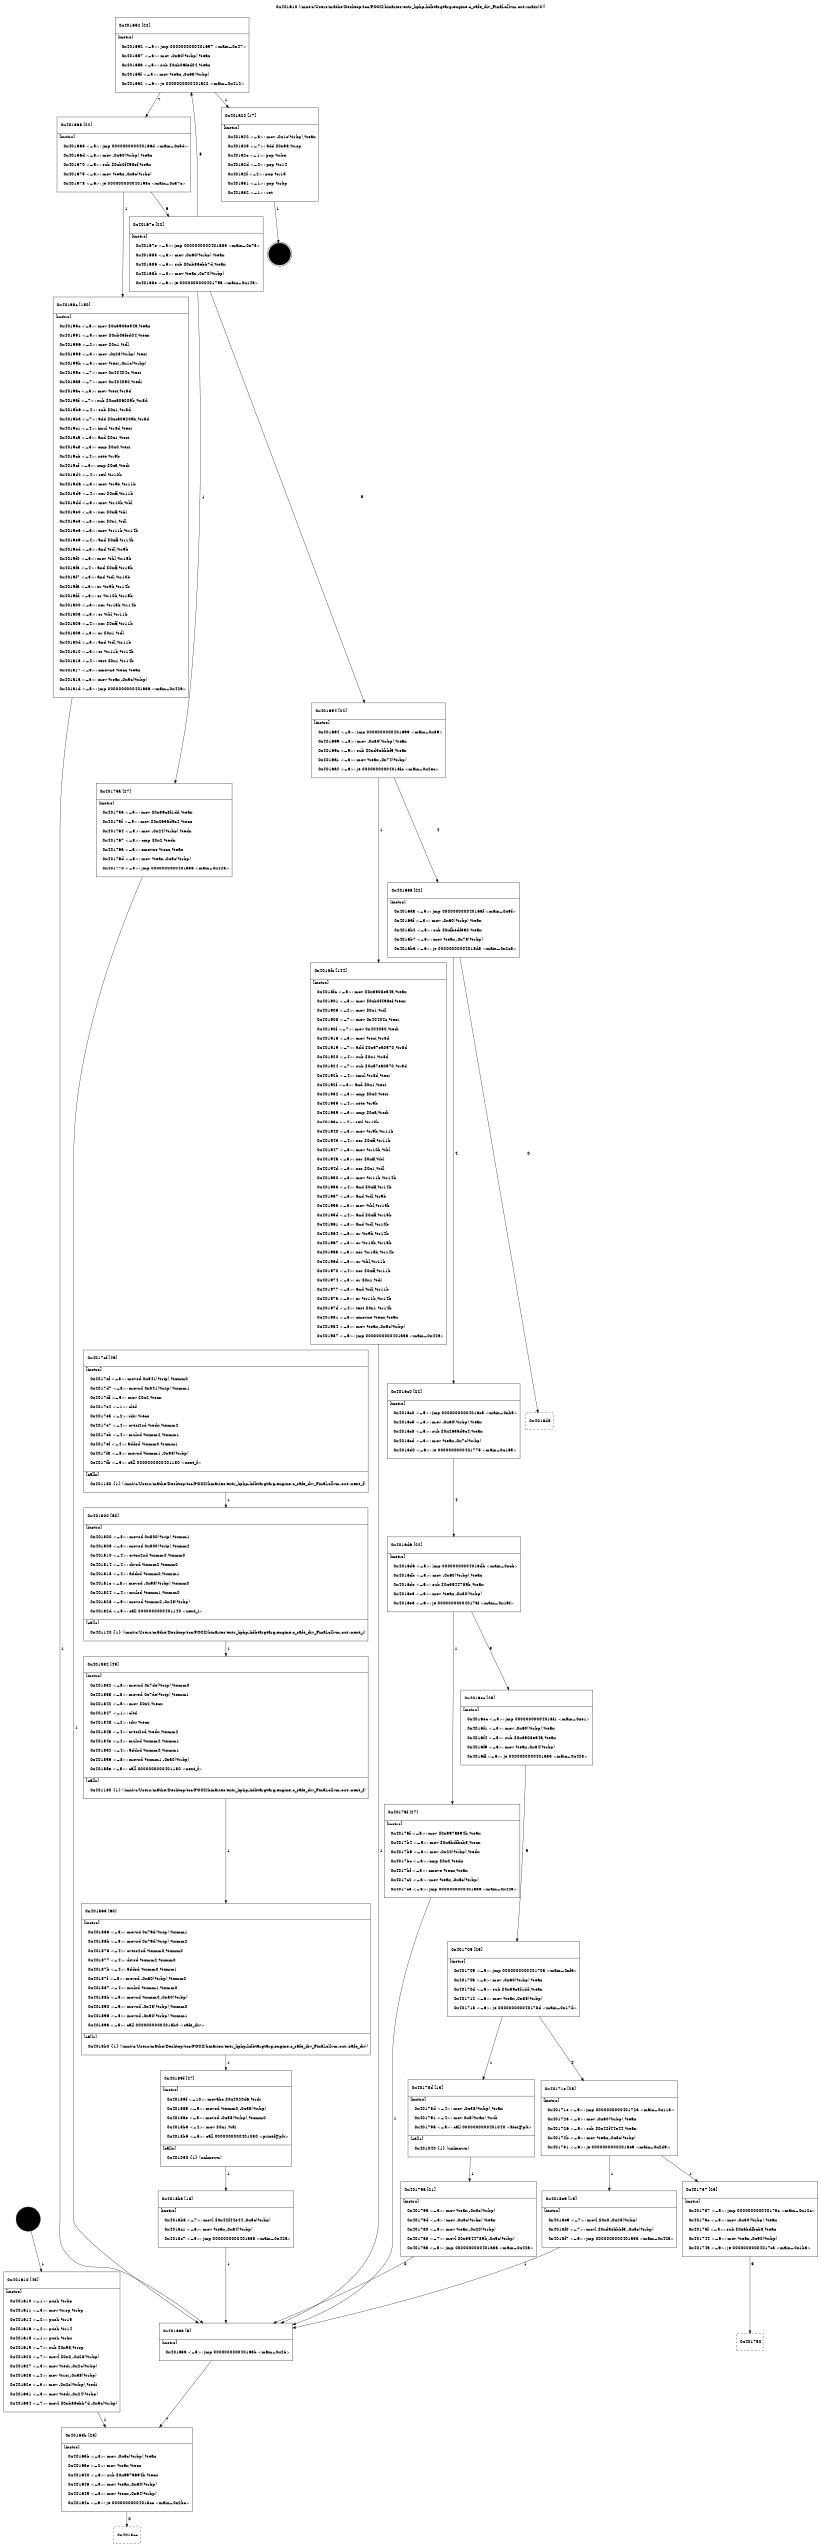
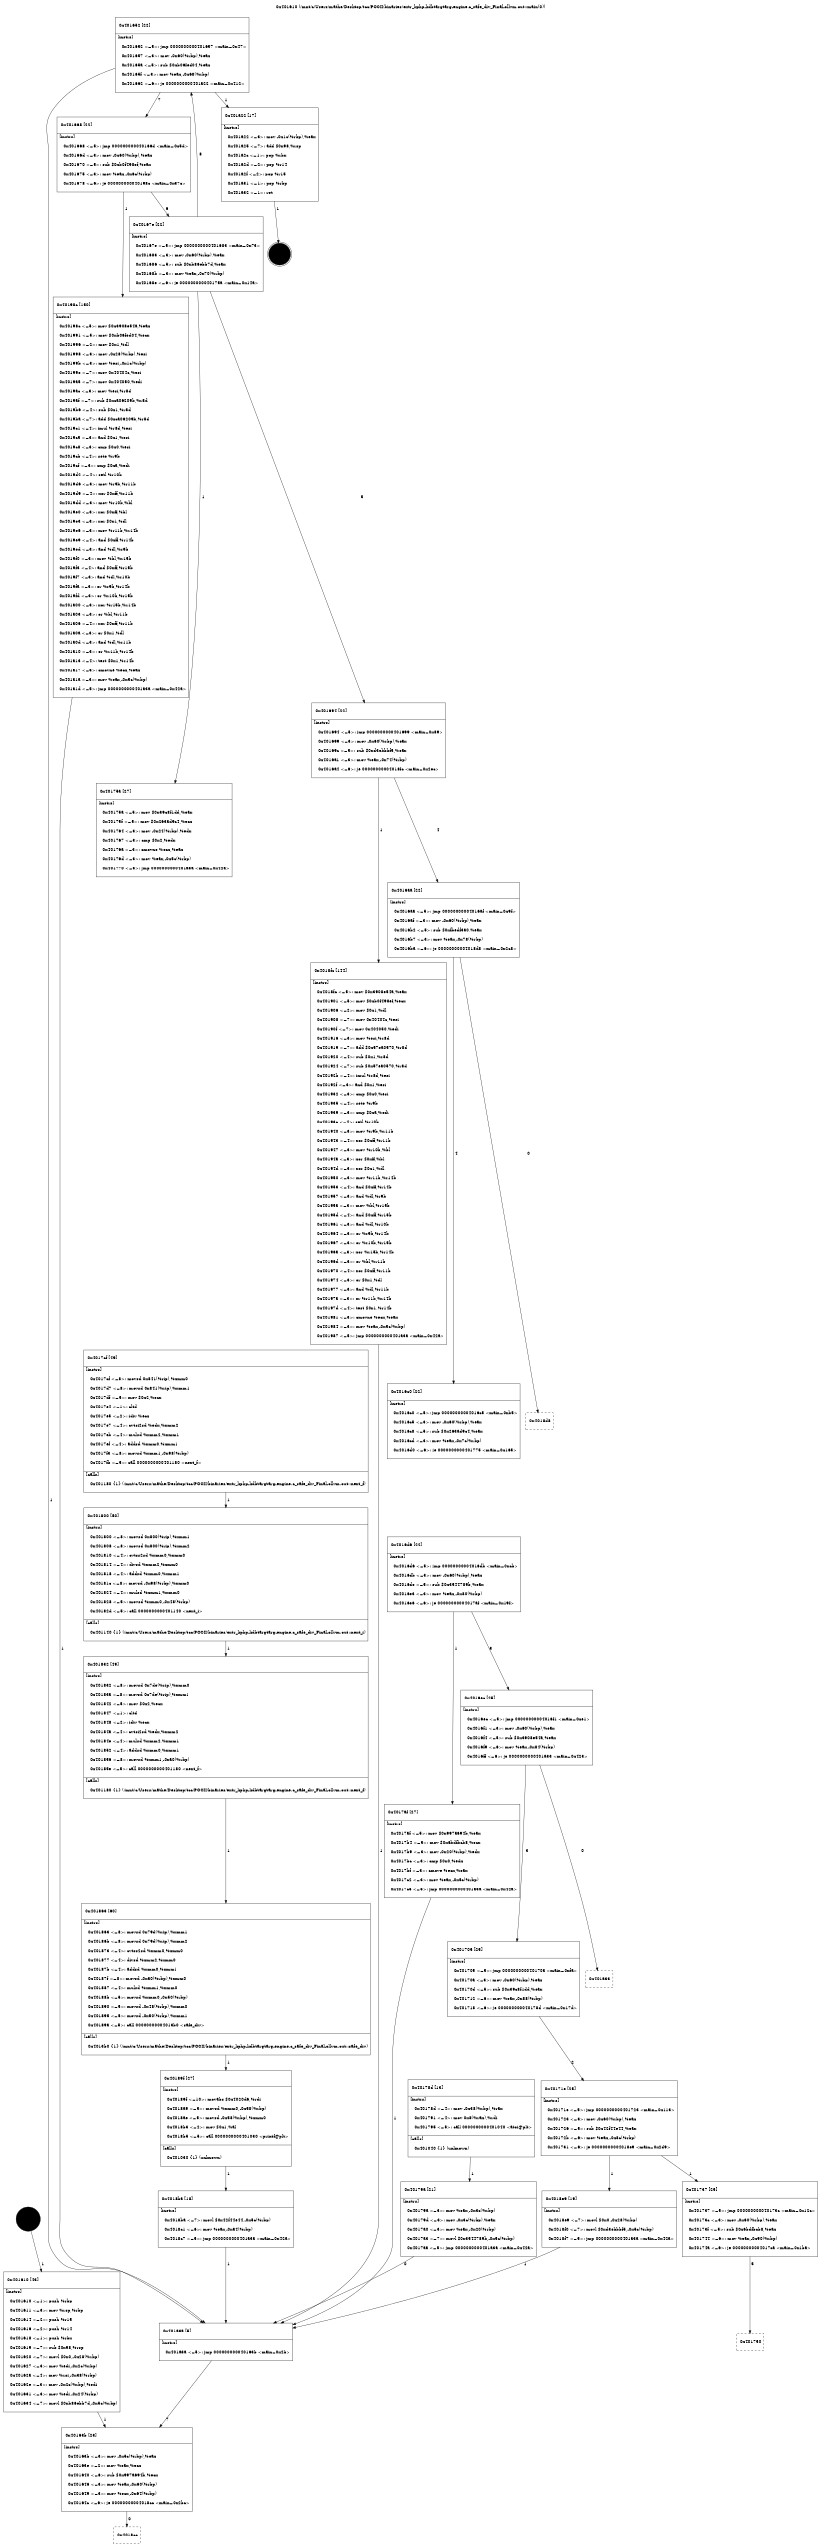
edge "0x4016c0 [22]" -> "0x4016d6 [22]": removed, label "4"
edge "0x40175a [27]" -> "0x401a3a [5]": now "0x401652 [22]" -> "0x401a3a [5]"
node "0x401a33": added
edge "0x401705 [25]" -> "0x40178d [13]": removed, label "1"
